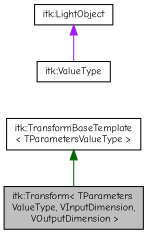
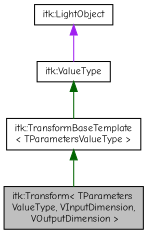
edge "itk::TransformBaseTemplate < TParametersValueType >" -> "itk::ValueType": added
